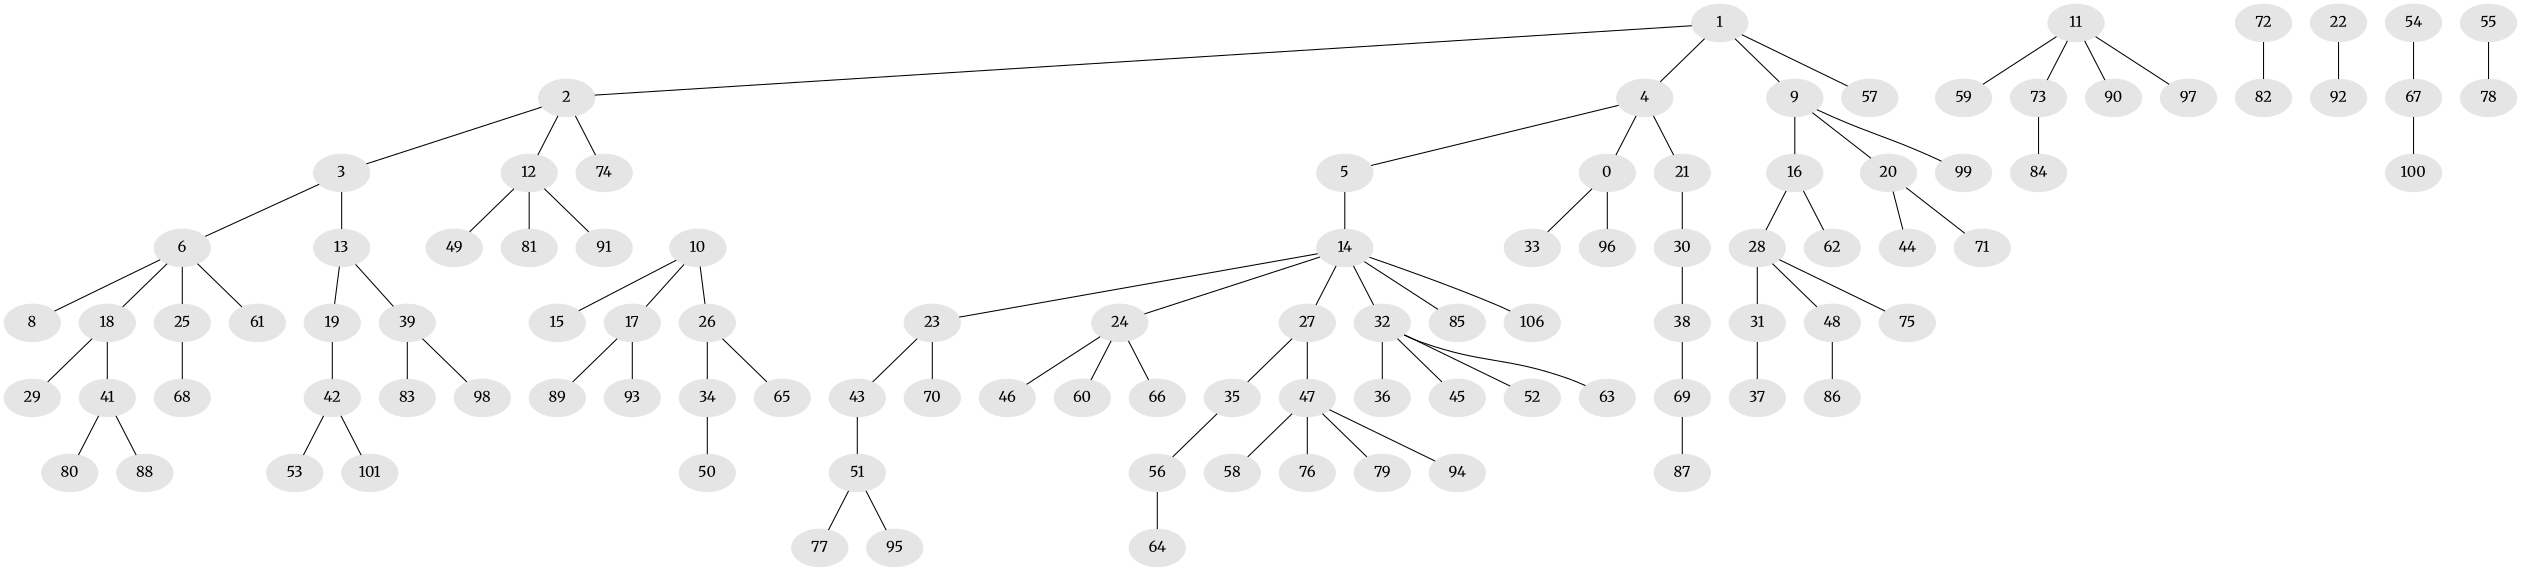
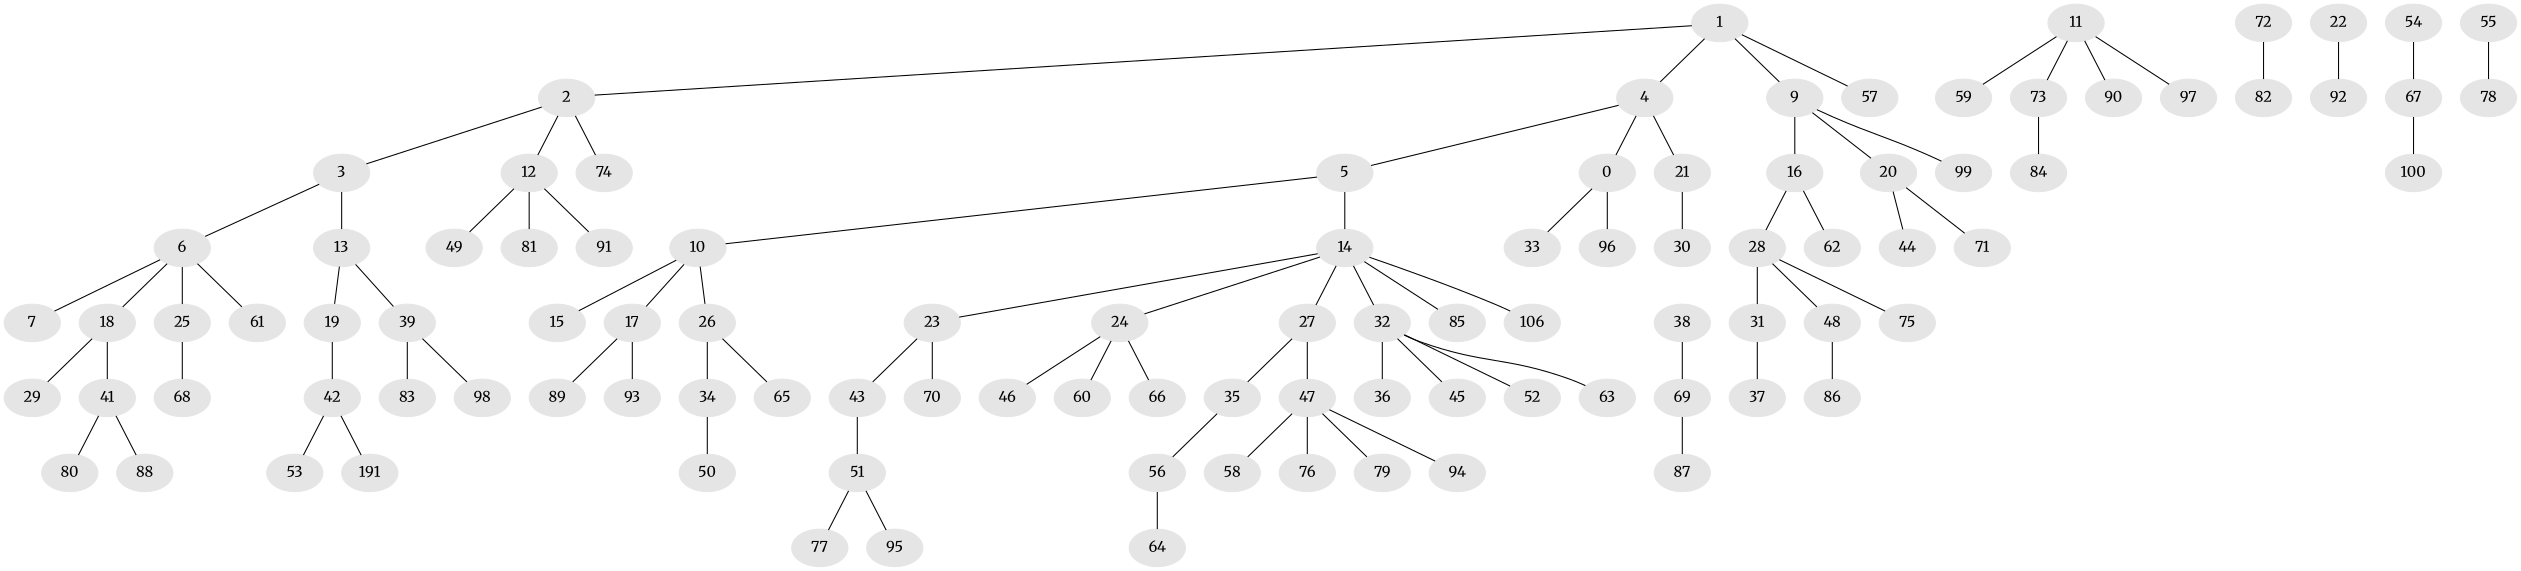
edge "5" -- "10": added
edge "30" -- "38": removed
node "8": label "8" -> "7"
node "101": label "101" -> "191"
